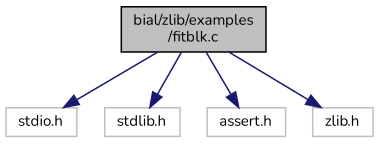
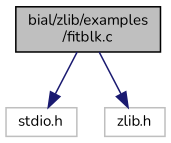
node "stdlib.h": removed
node "assert.h": removed
